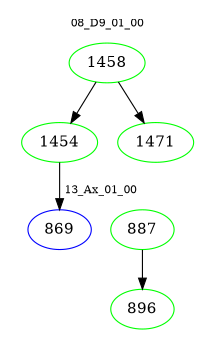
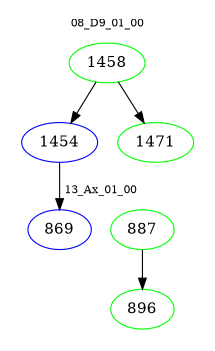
node "1454": color green -> blue
